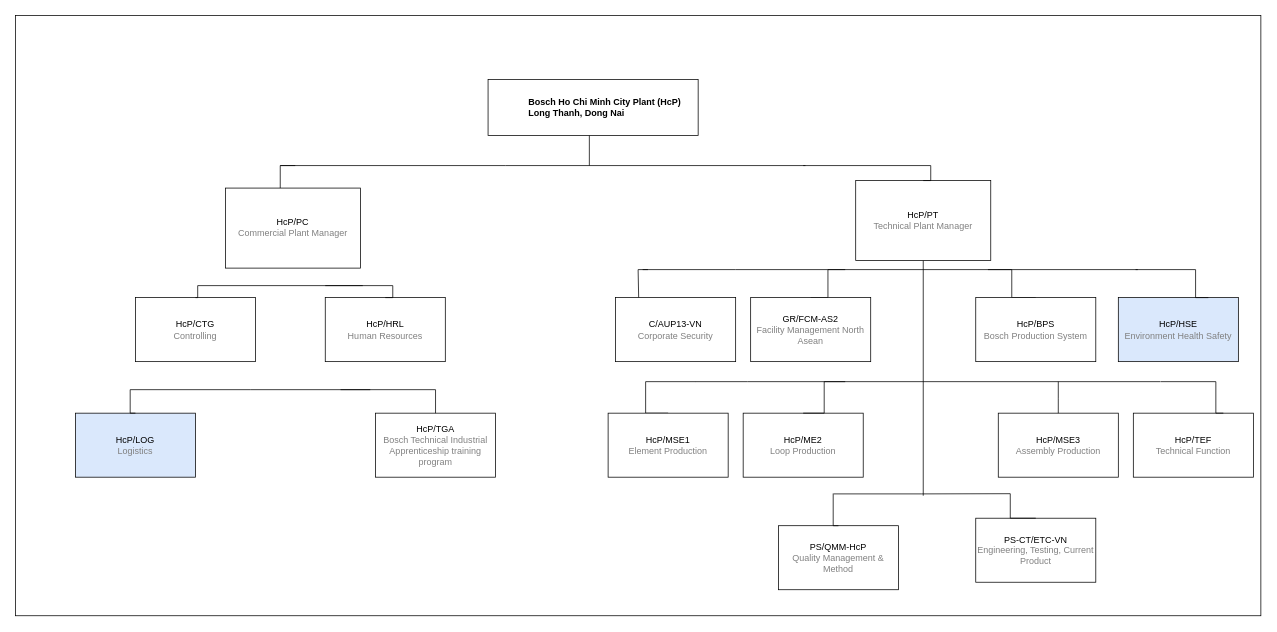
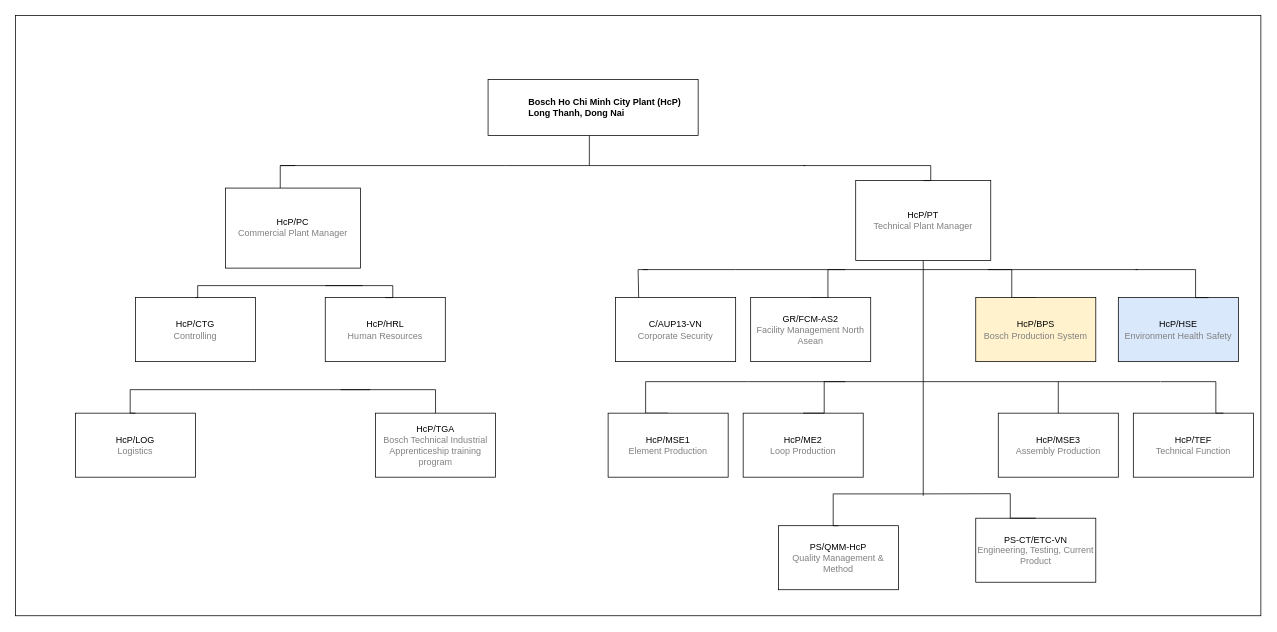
node "HcP/BPS Bosch Production System": fillcolor #ffffff -> #fff2cc
node "HcP/LOG Logistics": fillcolor #dae8fc -> #ffffff
